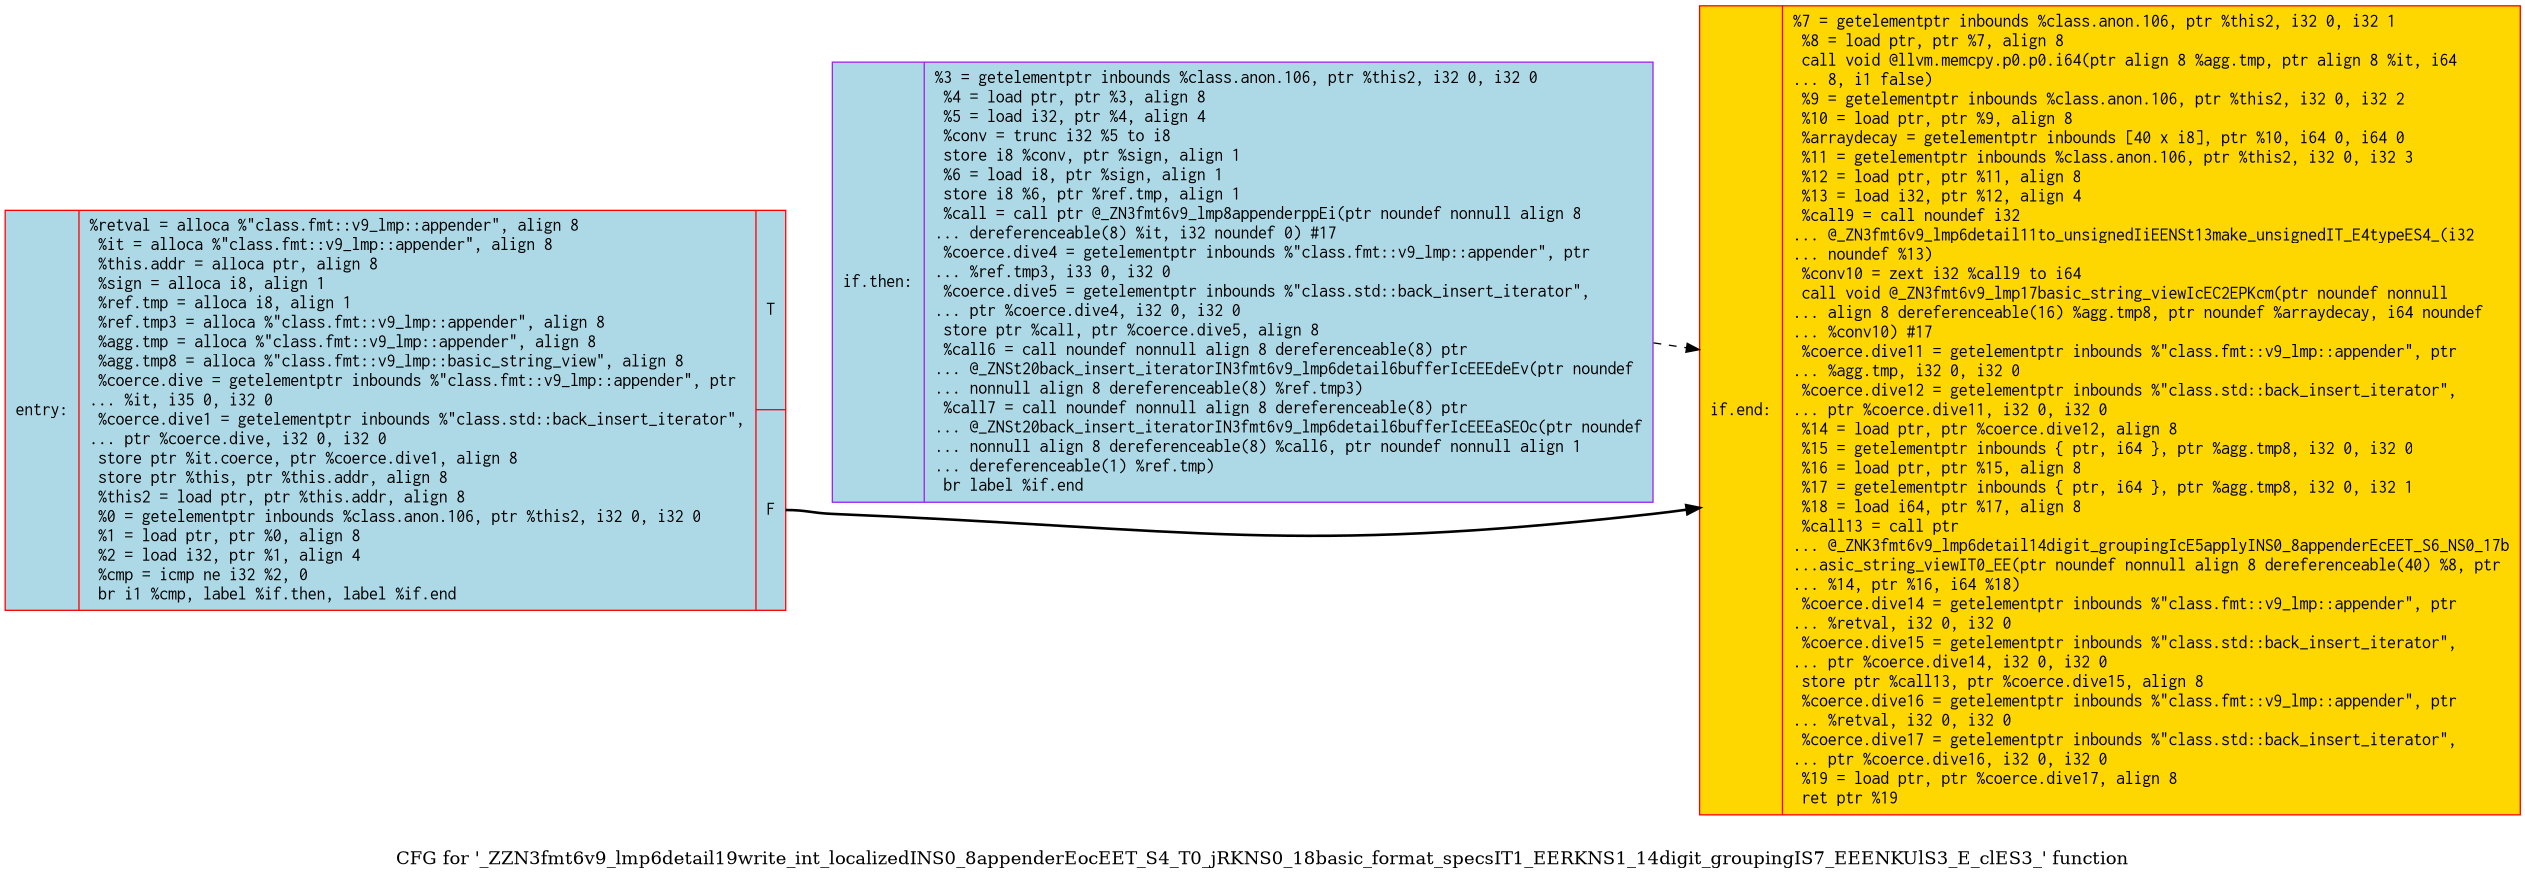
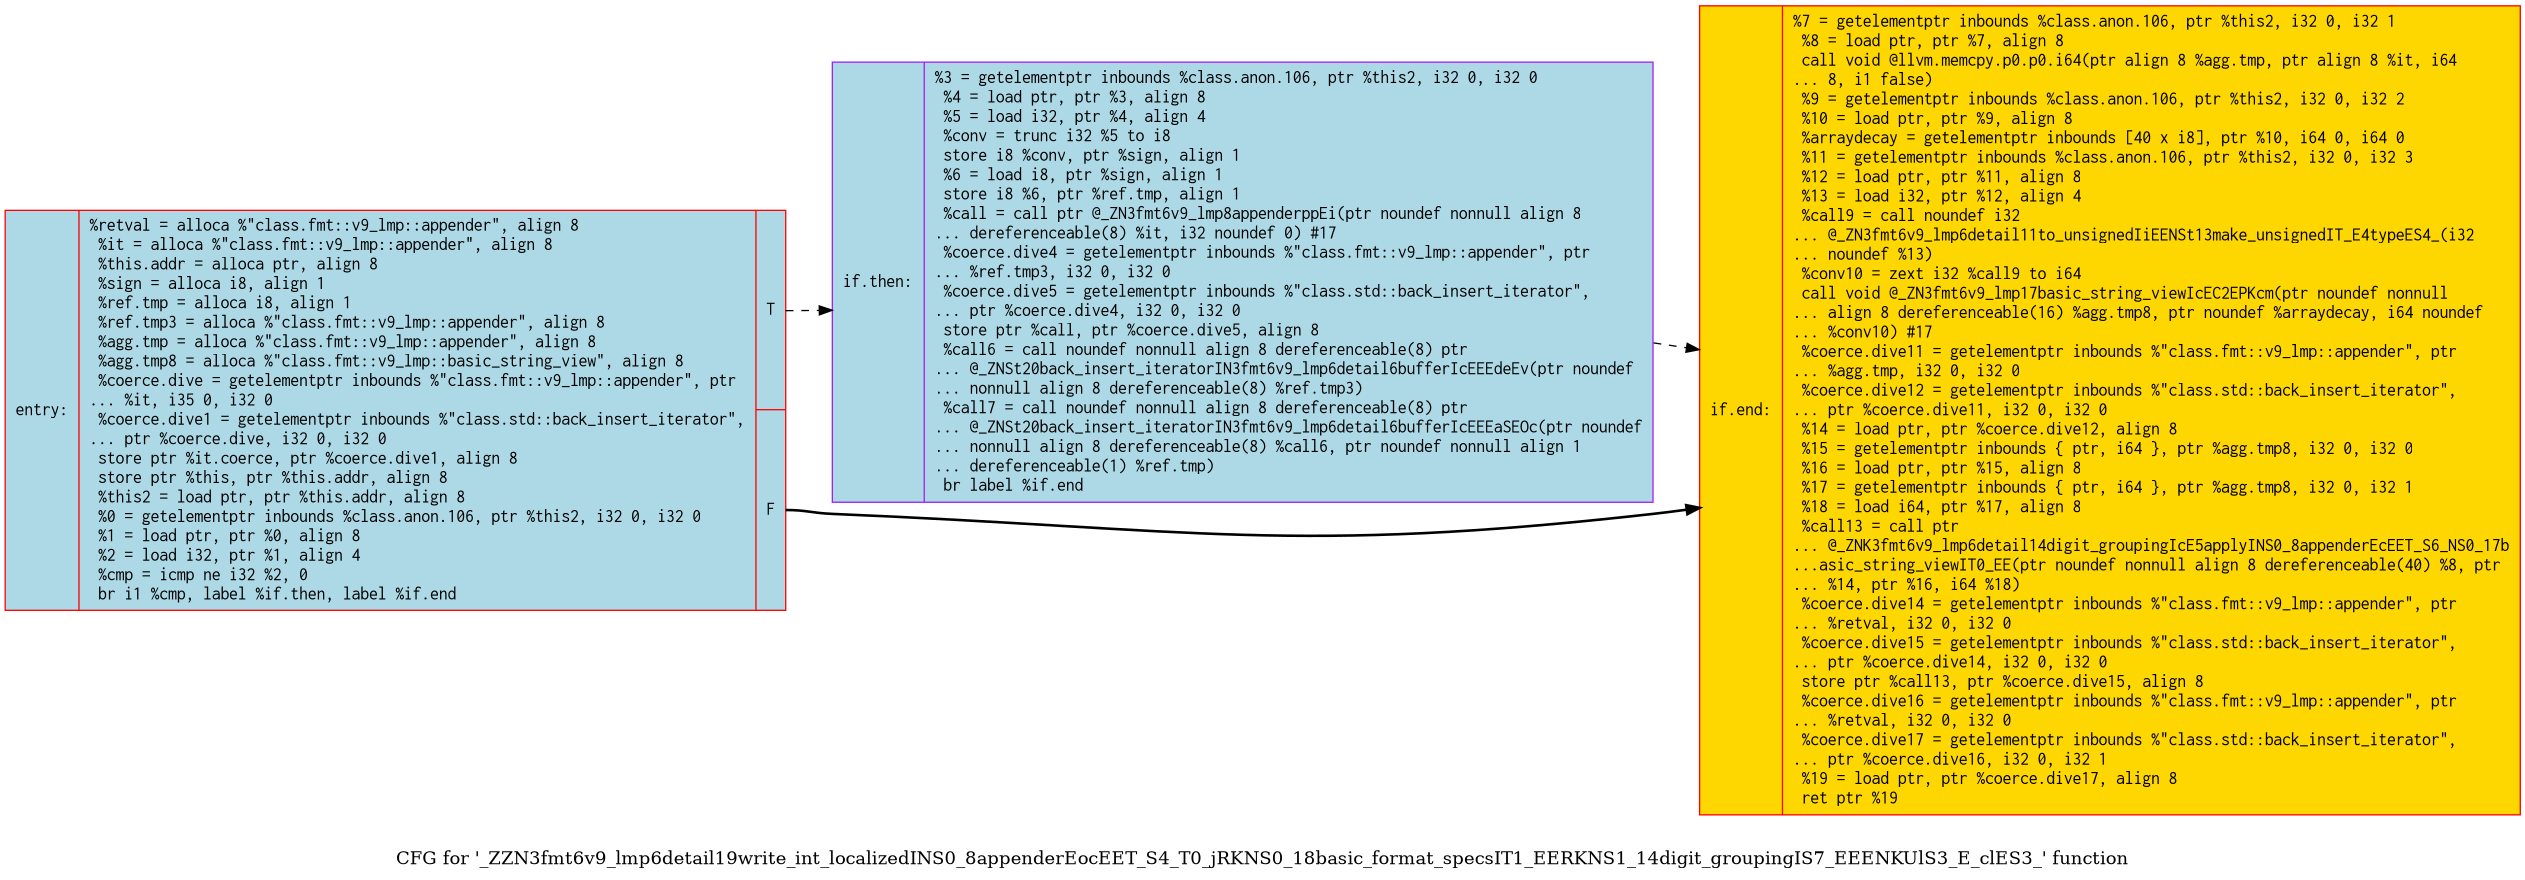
node "if.then:": text "... %ref.tmp3, i33 0, i32 0" -> "... %ref.tmp3, i32 0, i32 0"
edge "entry:" -> "if.then:": added
node "if.end:": text "... ptr %coerce.dive16, i32 0, i32 0" -> "... ptr %coerce.dive16, i32 0, i32 1"
